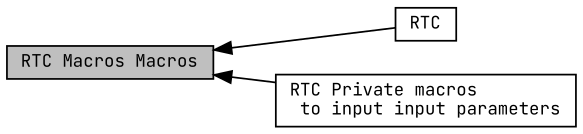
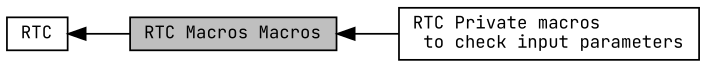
edge "RTC" -> "RTC Macros Macros": reversed
node "RTC Private macros to input input parameters": label "RTC Private macros to input input parameters" -> "RTC Private macros to check input parameters"
